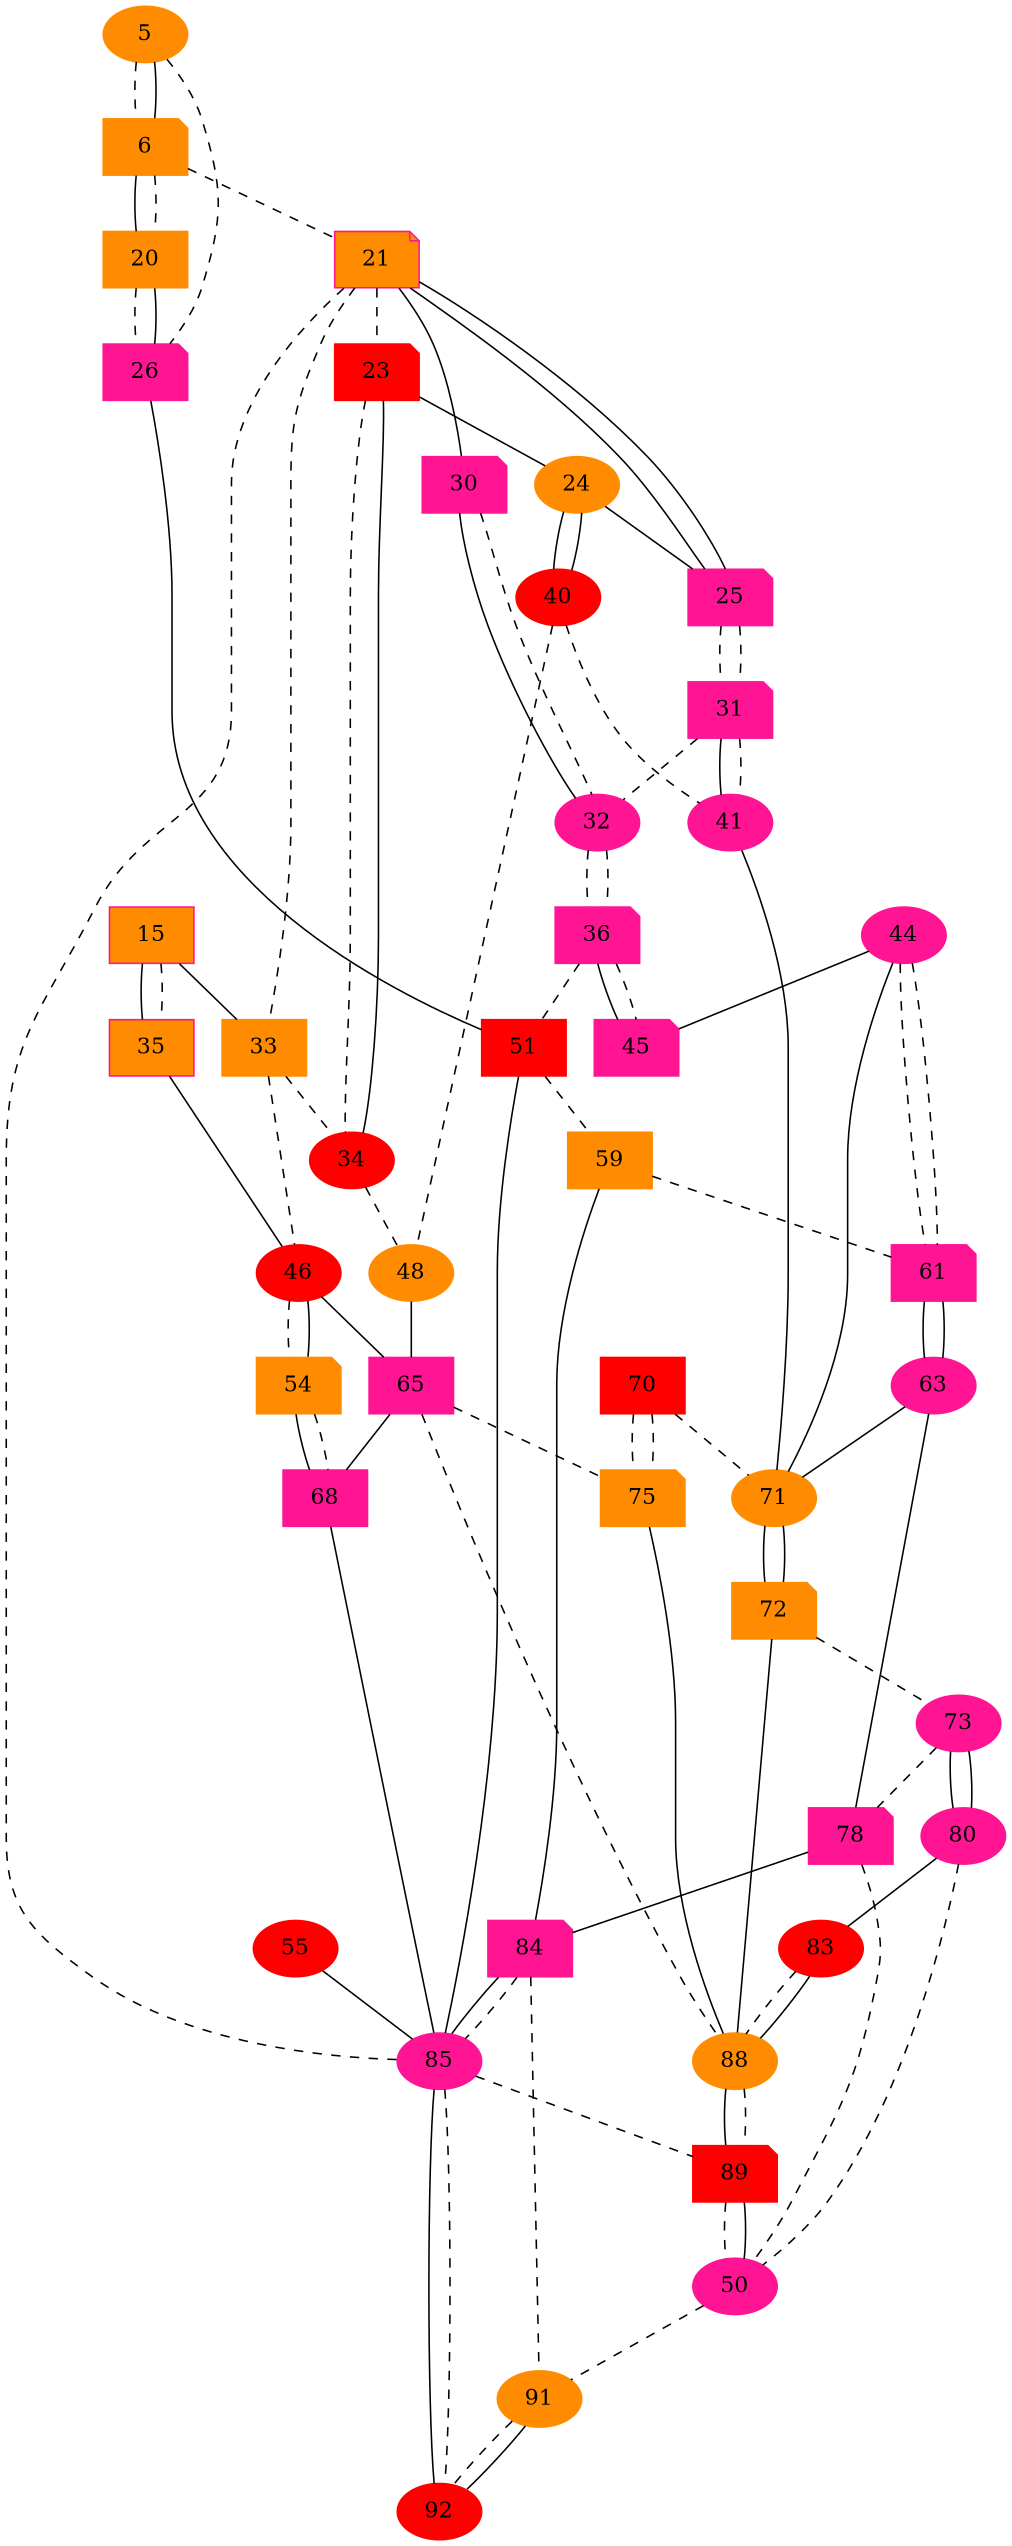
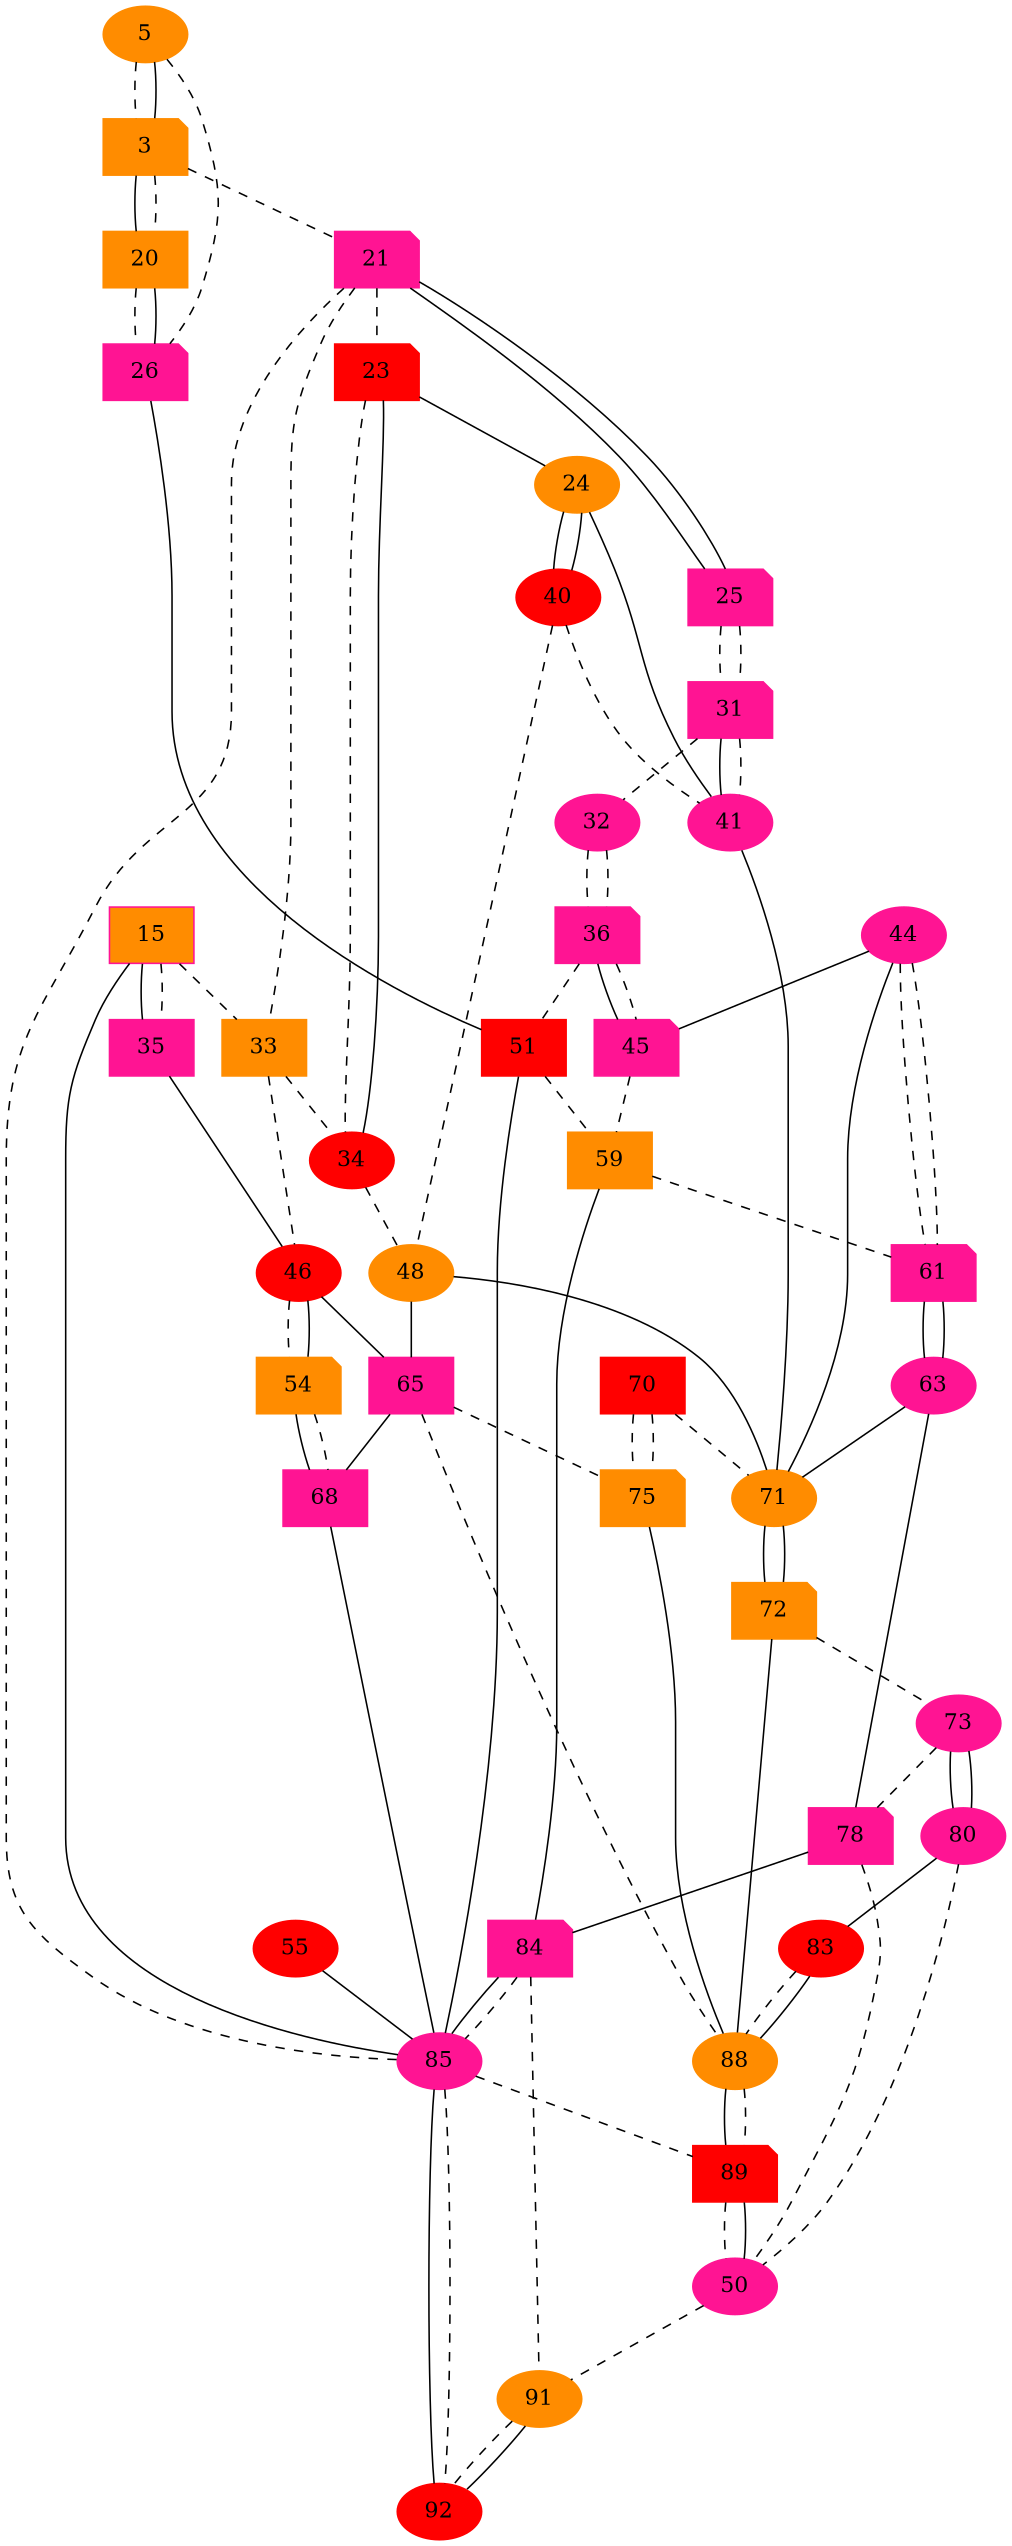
node "6": label "6" -> "3"
node "21": fillcolor darkorange -> deeppink
node "30": removed
edge "24" -- "25": now "24" -- "41"
edge "15" -- "33": style solid -> dashed
node "35": fillcolor darkorange -> deeppink
edge "45" -- "59": added
edge "48" -- "71": added
edge "15" -- "85": added
